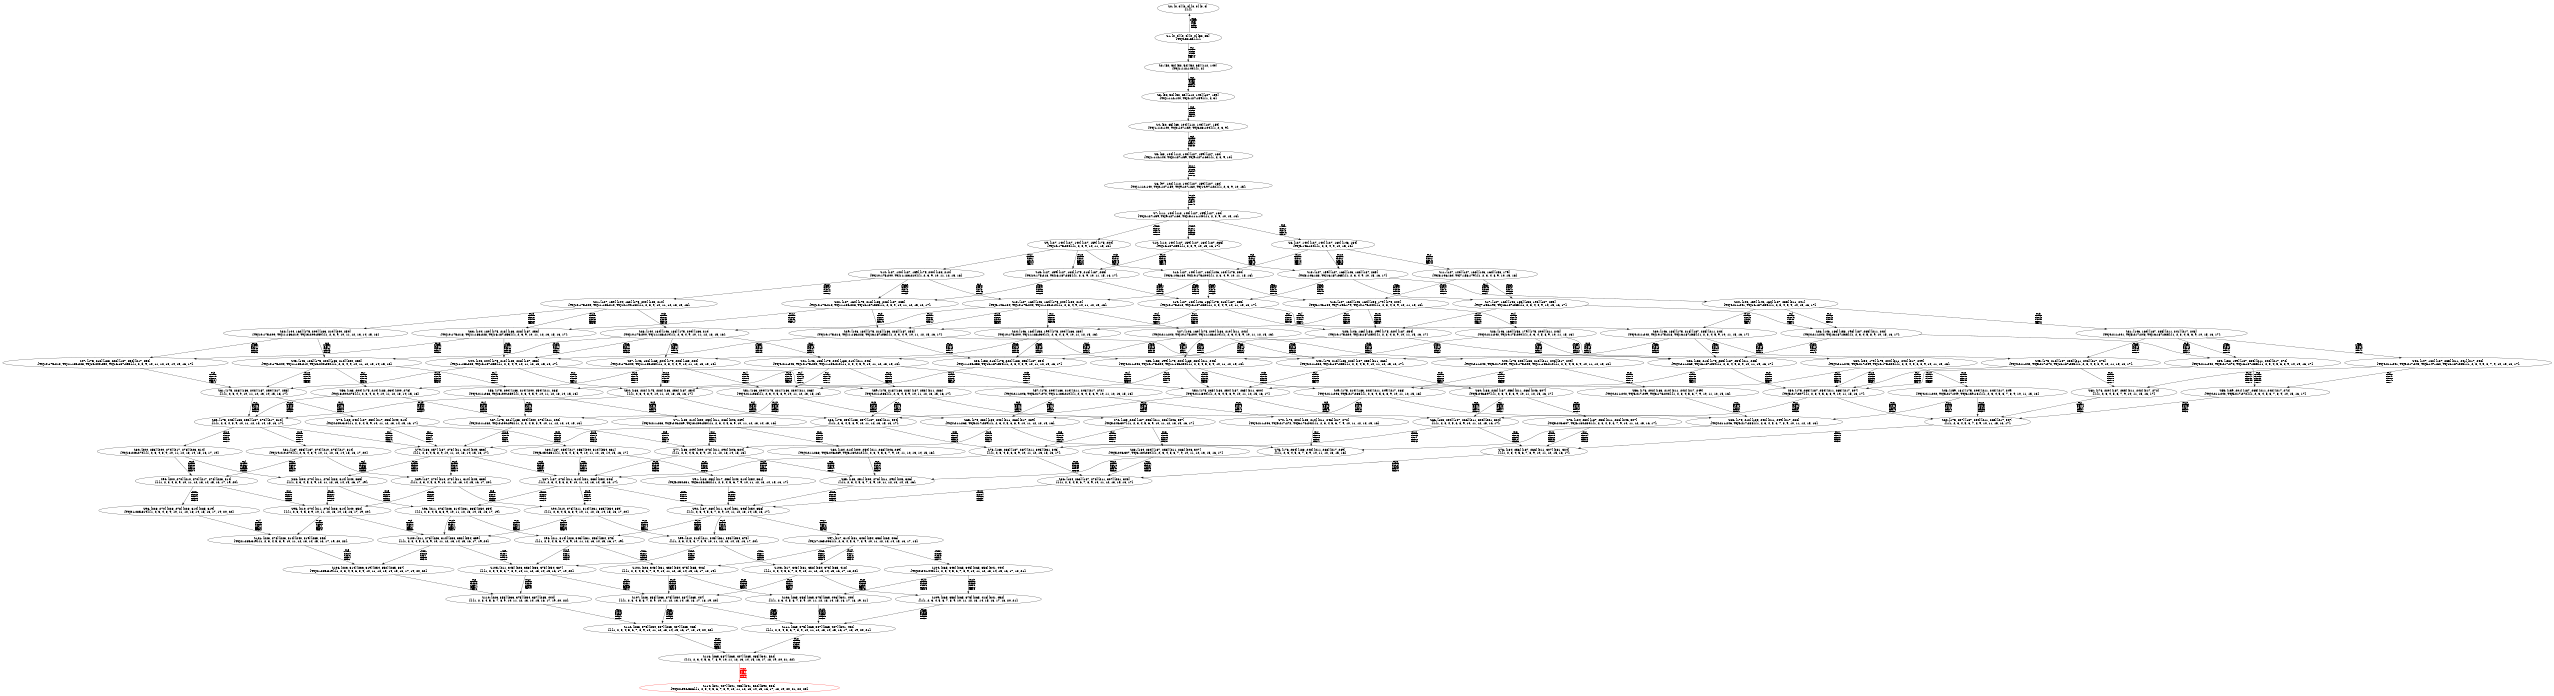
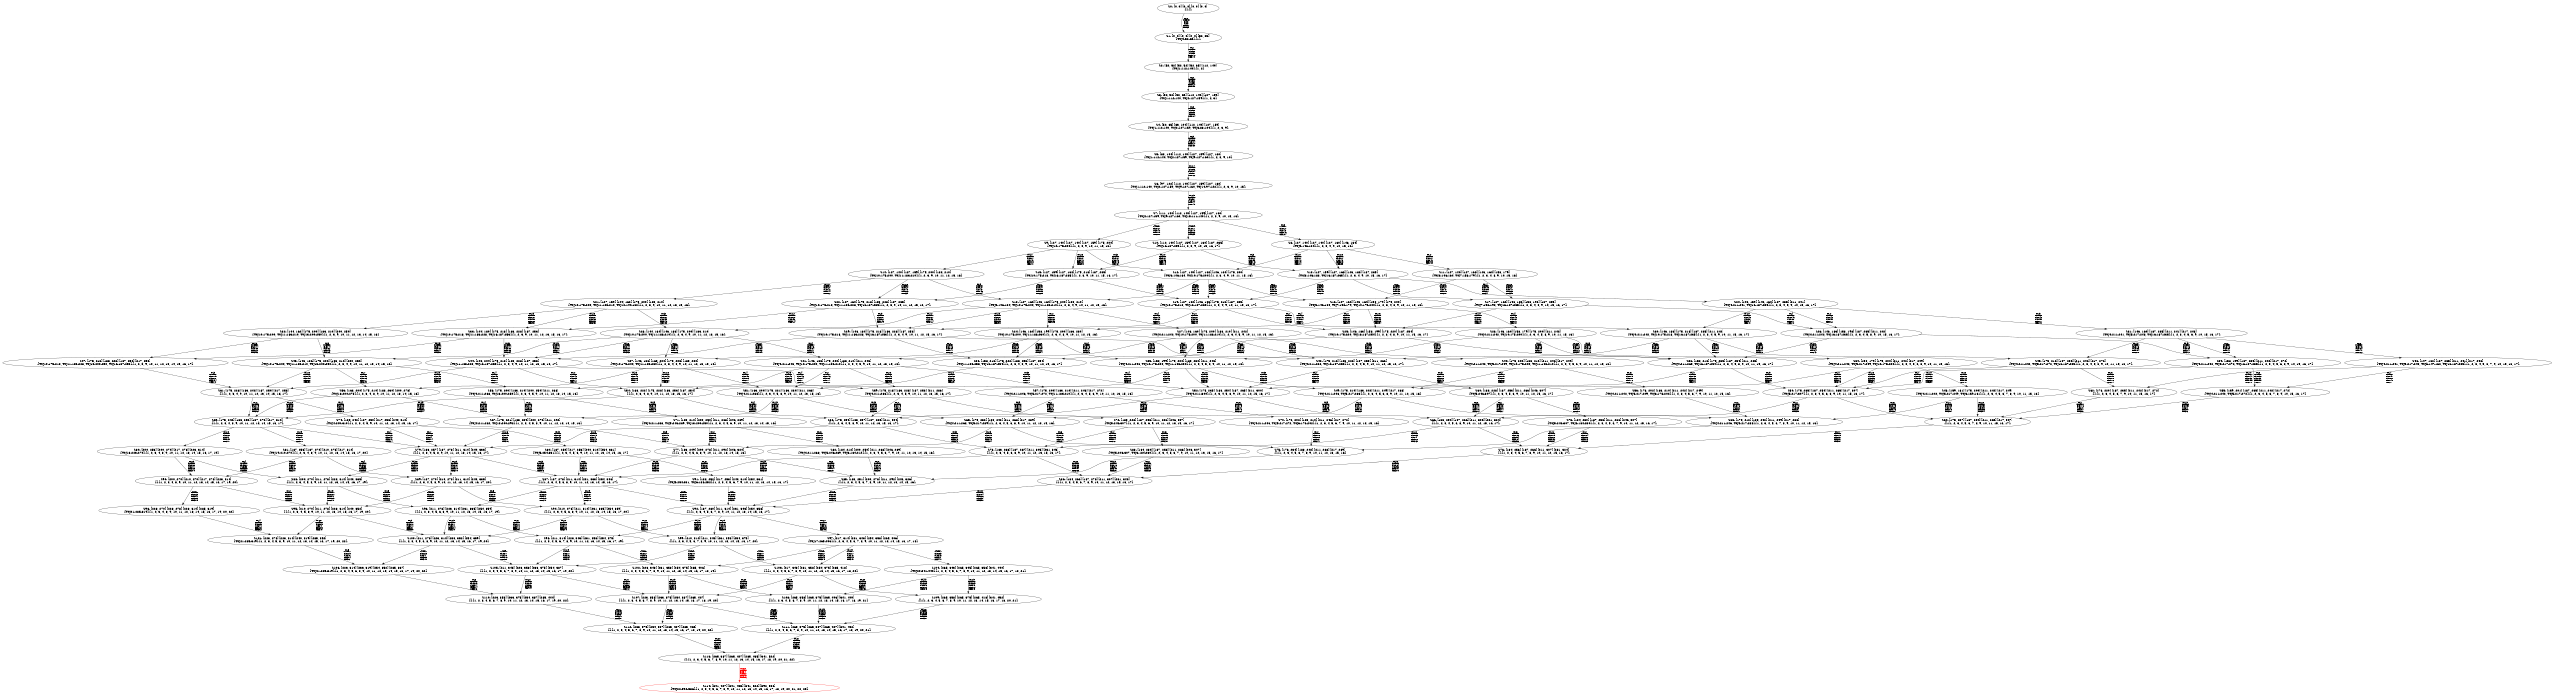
edge "S1: [0, 0] [0, 0] [0, 0] [52, 65] {T0J0:52-65}{1}" -> "S0: [0, 0] [0, 0] [0, 0] [0, 0] {}{}": reversed
